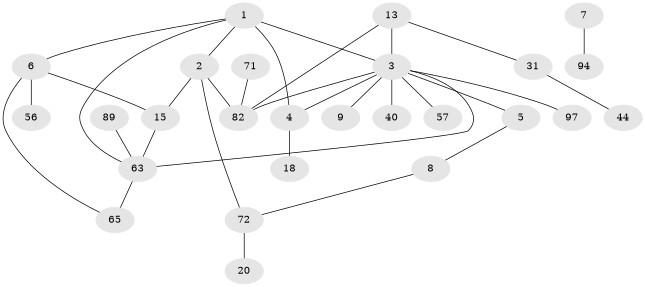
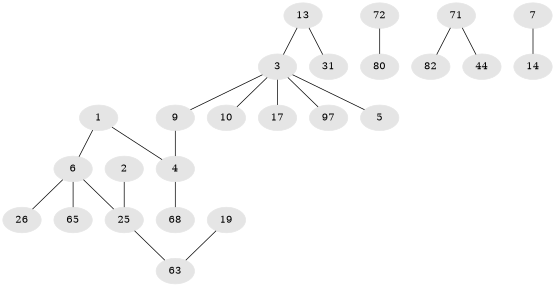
edge "1" -- "2": removed
edge "1" -- "3": removed
edge "13" -- "82": removed
node "94": label "94" -> "14"
edge "1" -- "63": removed
edge "3" -- "82": removed
edge "2" -- "82": removed
edge "3" -- "4": now "9" -- "4"
edge "31" -- "44": now "71" -- "44"
node "56": label "56" -> "26"
node "89": label "89" -> "19"
node "15": label "15" -> "25"
node "40": label "40" -> "10"
node "57": label "57" -> "17"
edge "2" -- "72": removed
edge "3" -- "63": removed
node "18": label "18" -> "68"
node "8": removed
edge "63" -- "65": removed
node "20": label "20" -> "80"
